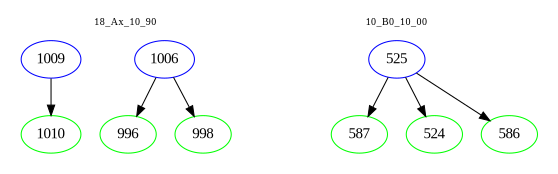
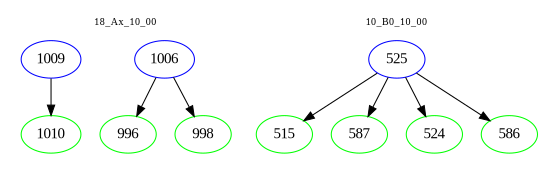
cluster "18_Ax_10_90": label "18_Ax_10_90" -> "18_Ax_10_00"
node "515": added
